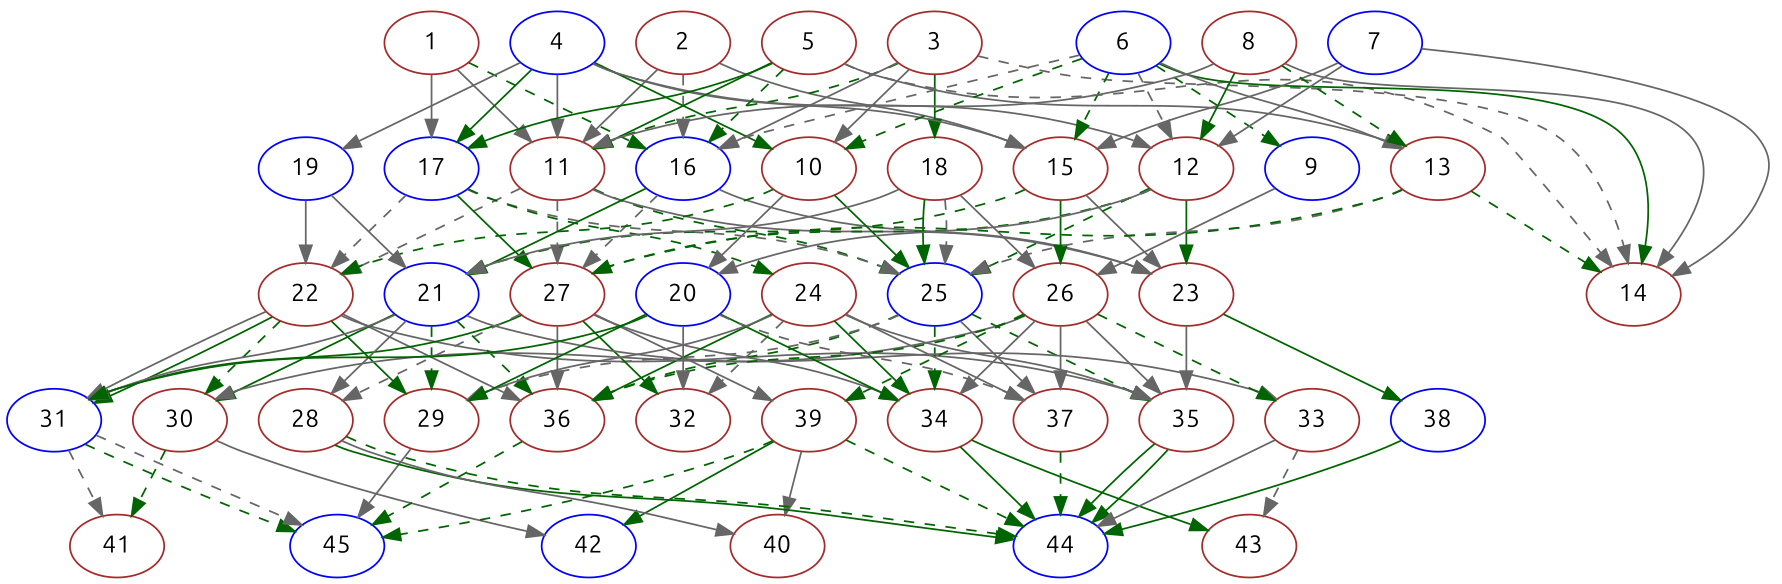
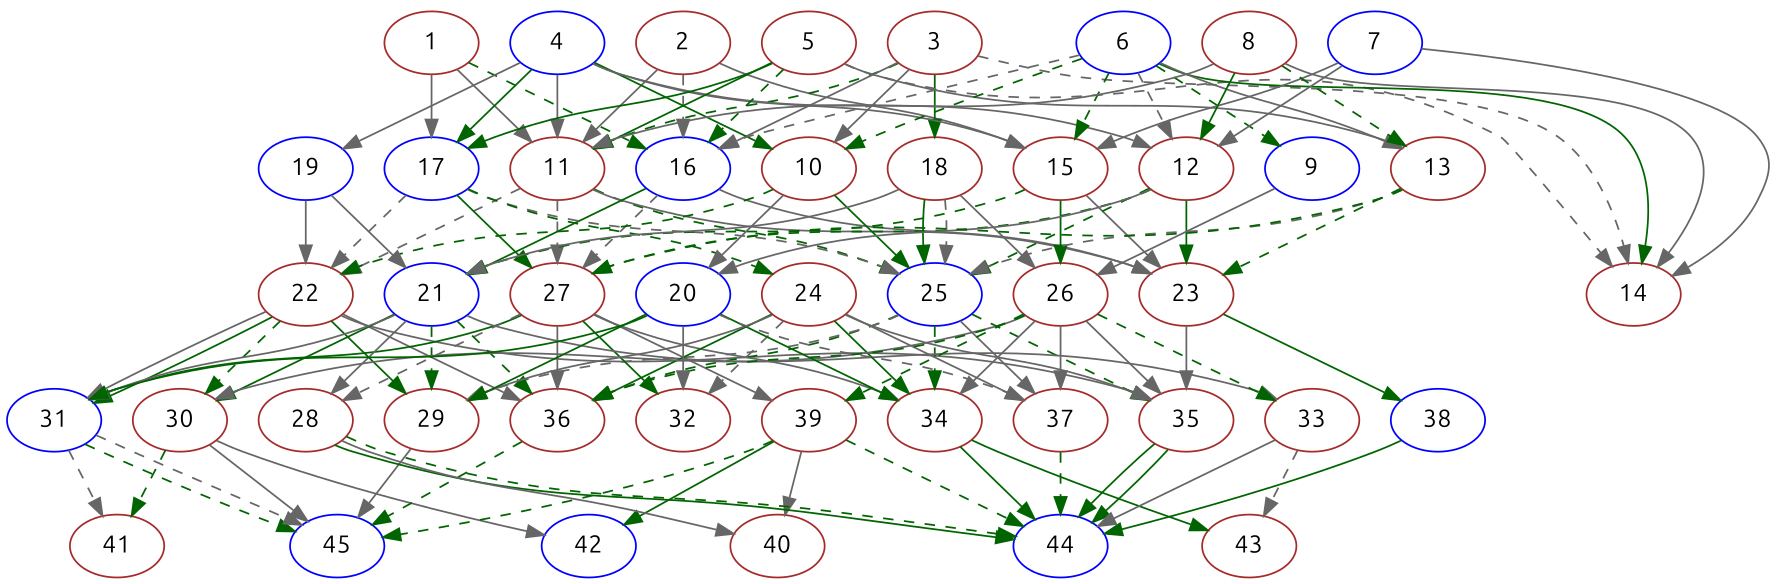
edge "13" -> "14": now "13" -> "23"
edge "30" -> "45": added
